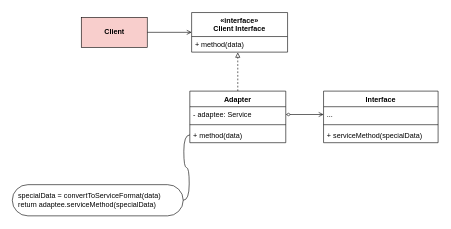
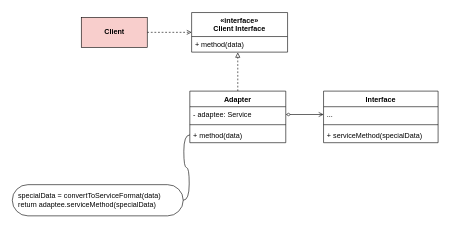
edge "Client" -> "«interface» Client Interface": style solid -> dashed
